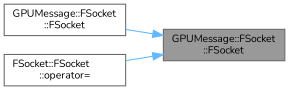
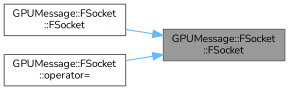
node "FSocket::FSocket ::operator=": label "FSocket::FSocket ::operator=" -> "GPUMessage::FSocket ::operator="
